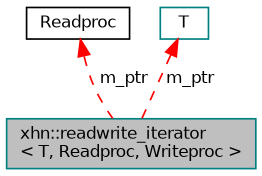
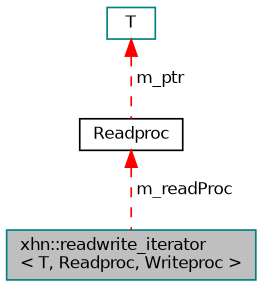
edge "xhn::readwrite_iterator < T, Readproc, Writeproc >" -> "Readproc": label " m_ptr" -> " m_readProc"
edge "xhn::readwrite_iterator < T, Readproc, Writeproc >" -> "T": now "Readproc" -> "T"
